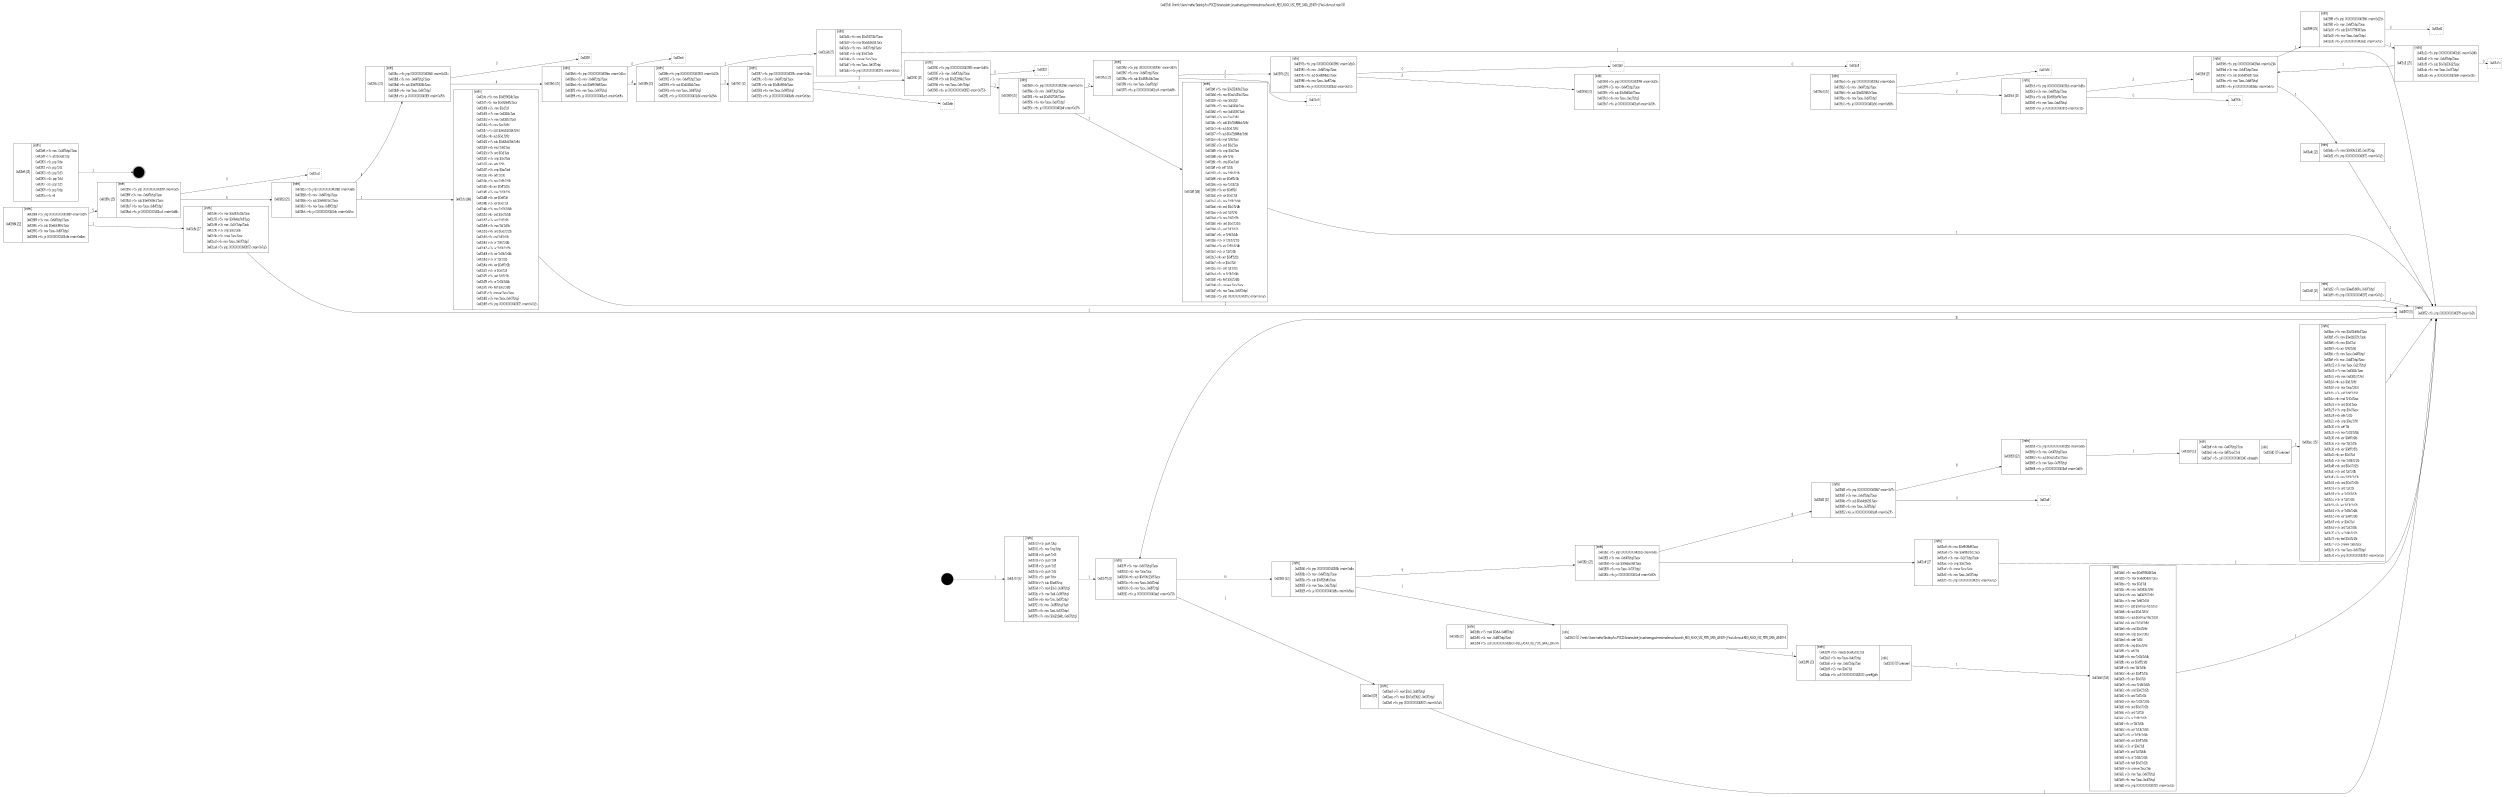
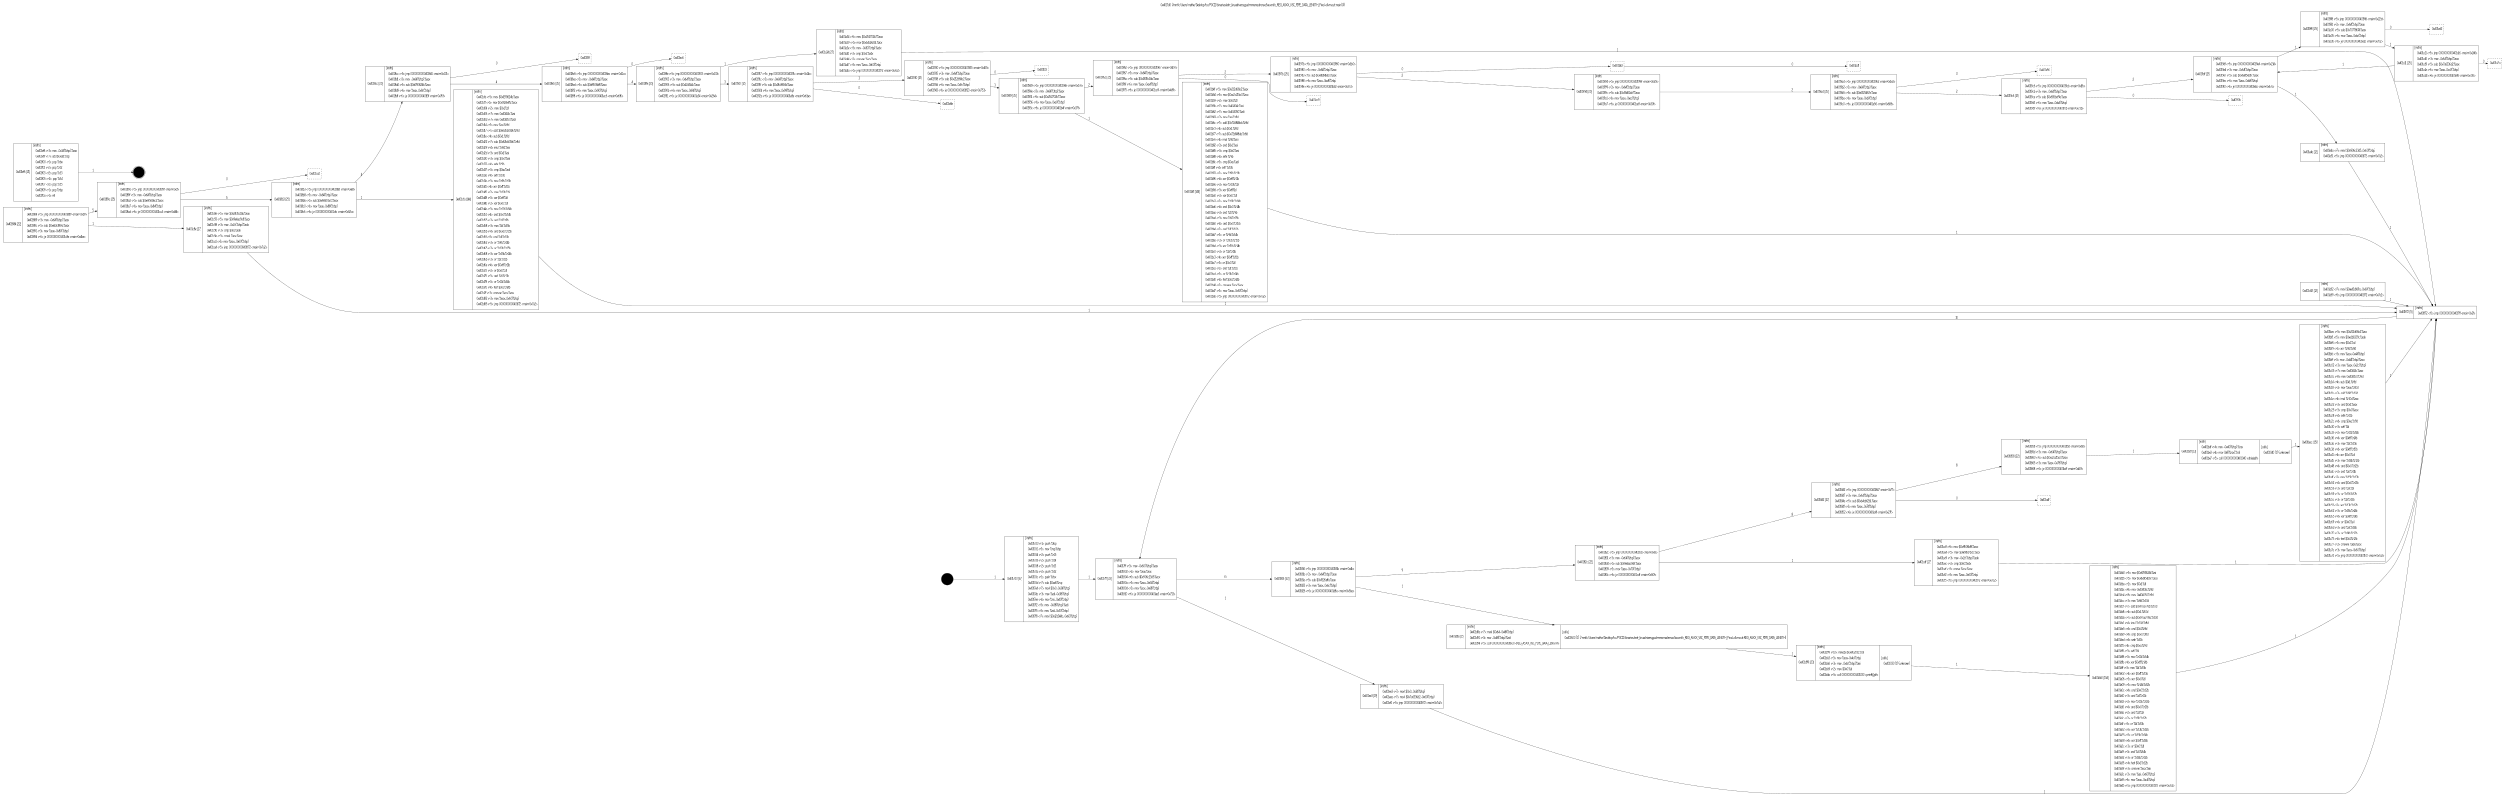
edge "0x401994 [25]" -> "0x4019ad [25]": added, label "2"
